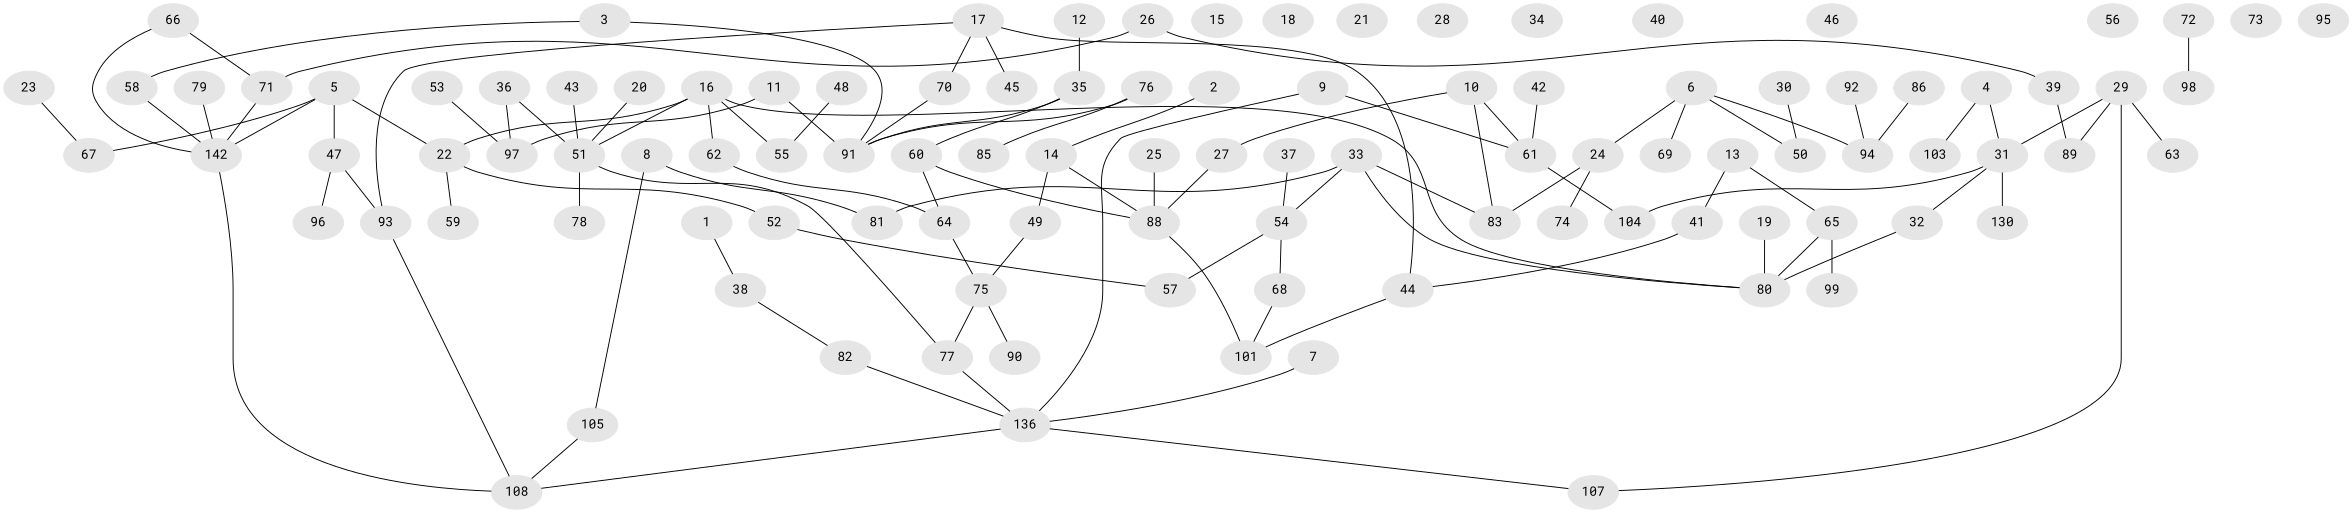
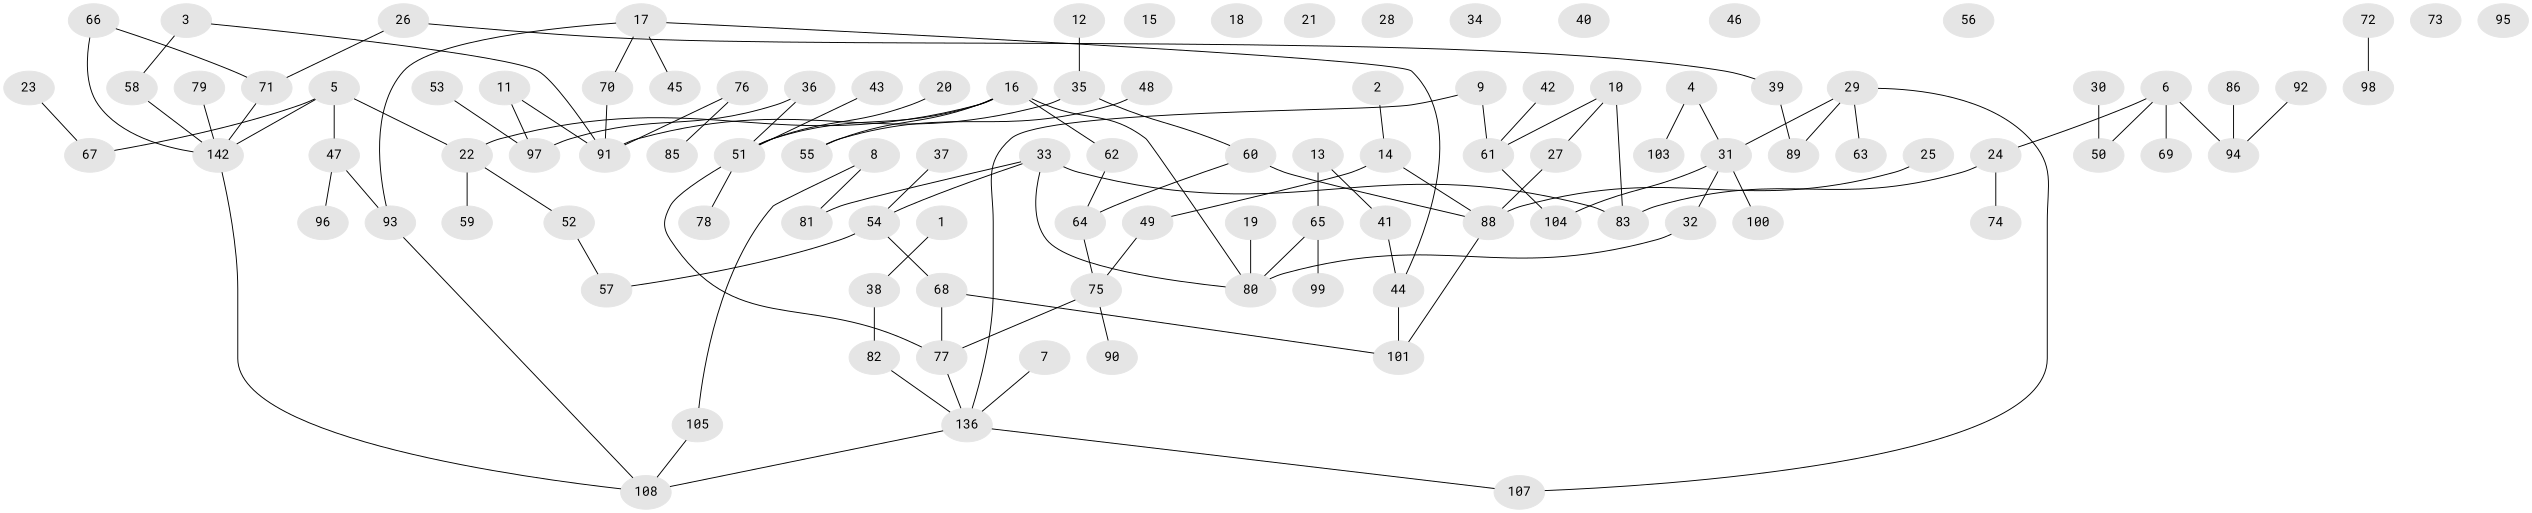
node "130": label "130" -> "100"
edge "68" -- "77": added
